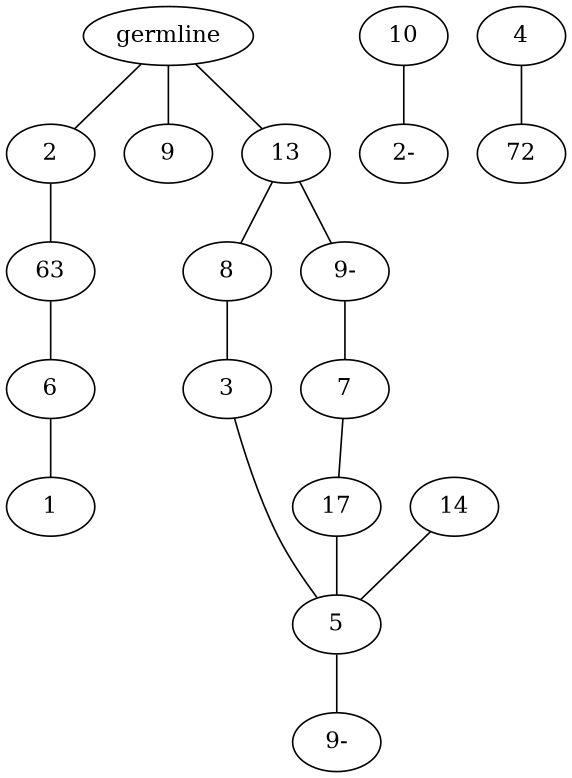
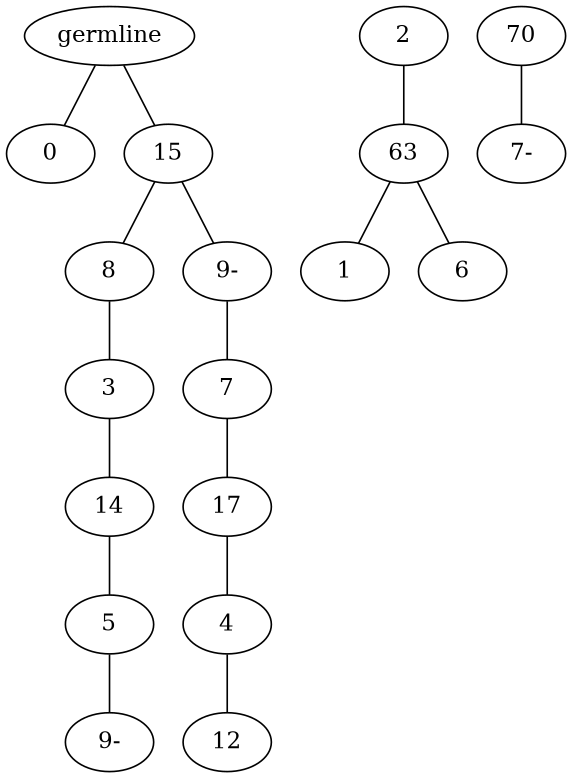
node "10": label "10" -> "70"
edge "germline" -- "2": removed
node "9": label "9" -> "0"
node "13": label "13" -> "15"
node "2-": label "2-" -> "7-"
node "72": label "72" -> "12"
edge "6" -- "1": now "63" -- "1"
edge "3" -- "5": now "3" -- "14"
edge "17" -- "5": now "17" -- "4"
